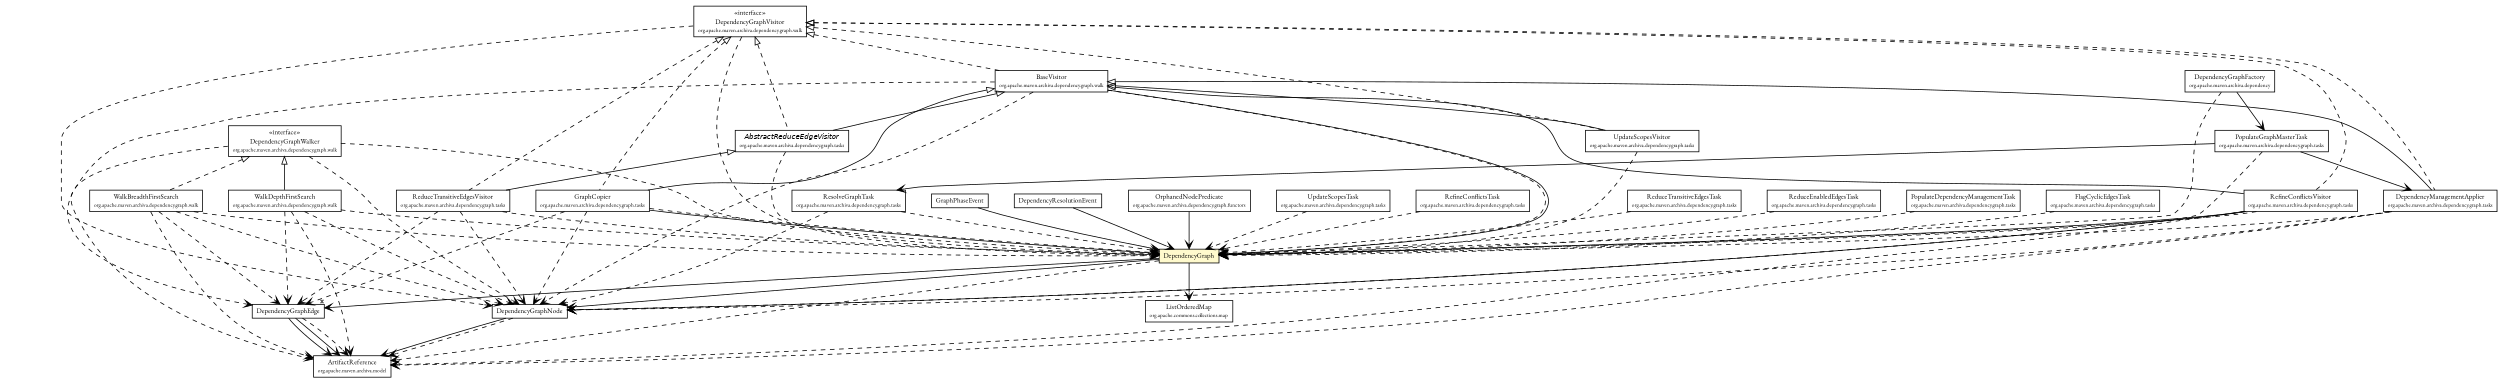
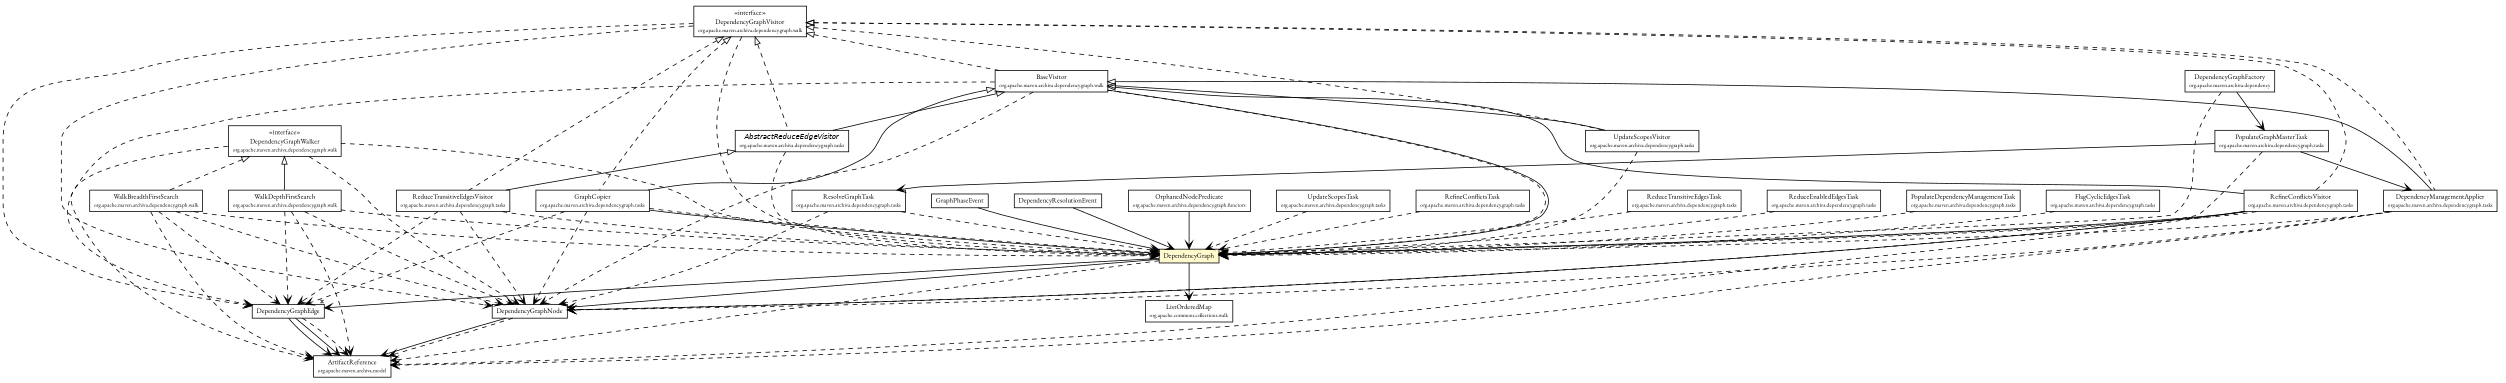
edge "DependencyGraphVisitor" -> "DependencyGraphEdge": added
node "ListOrderedMap": text "org.apache.commons.collections.map" -> "org.apache.commons.collections.walk"
